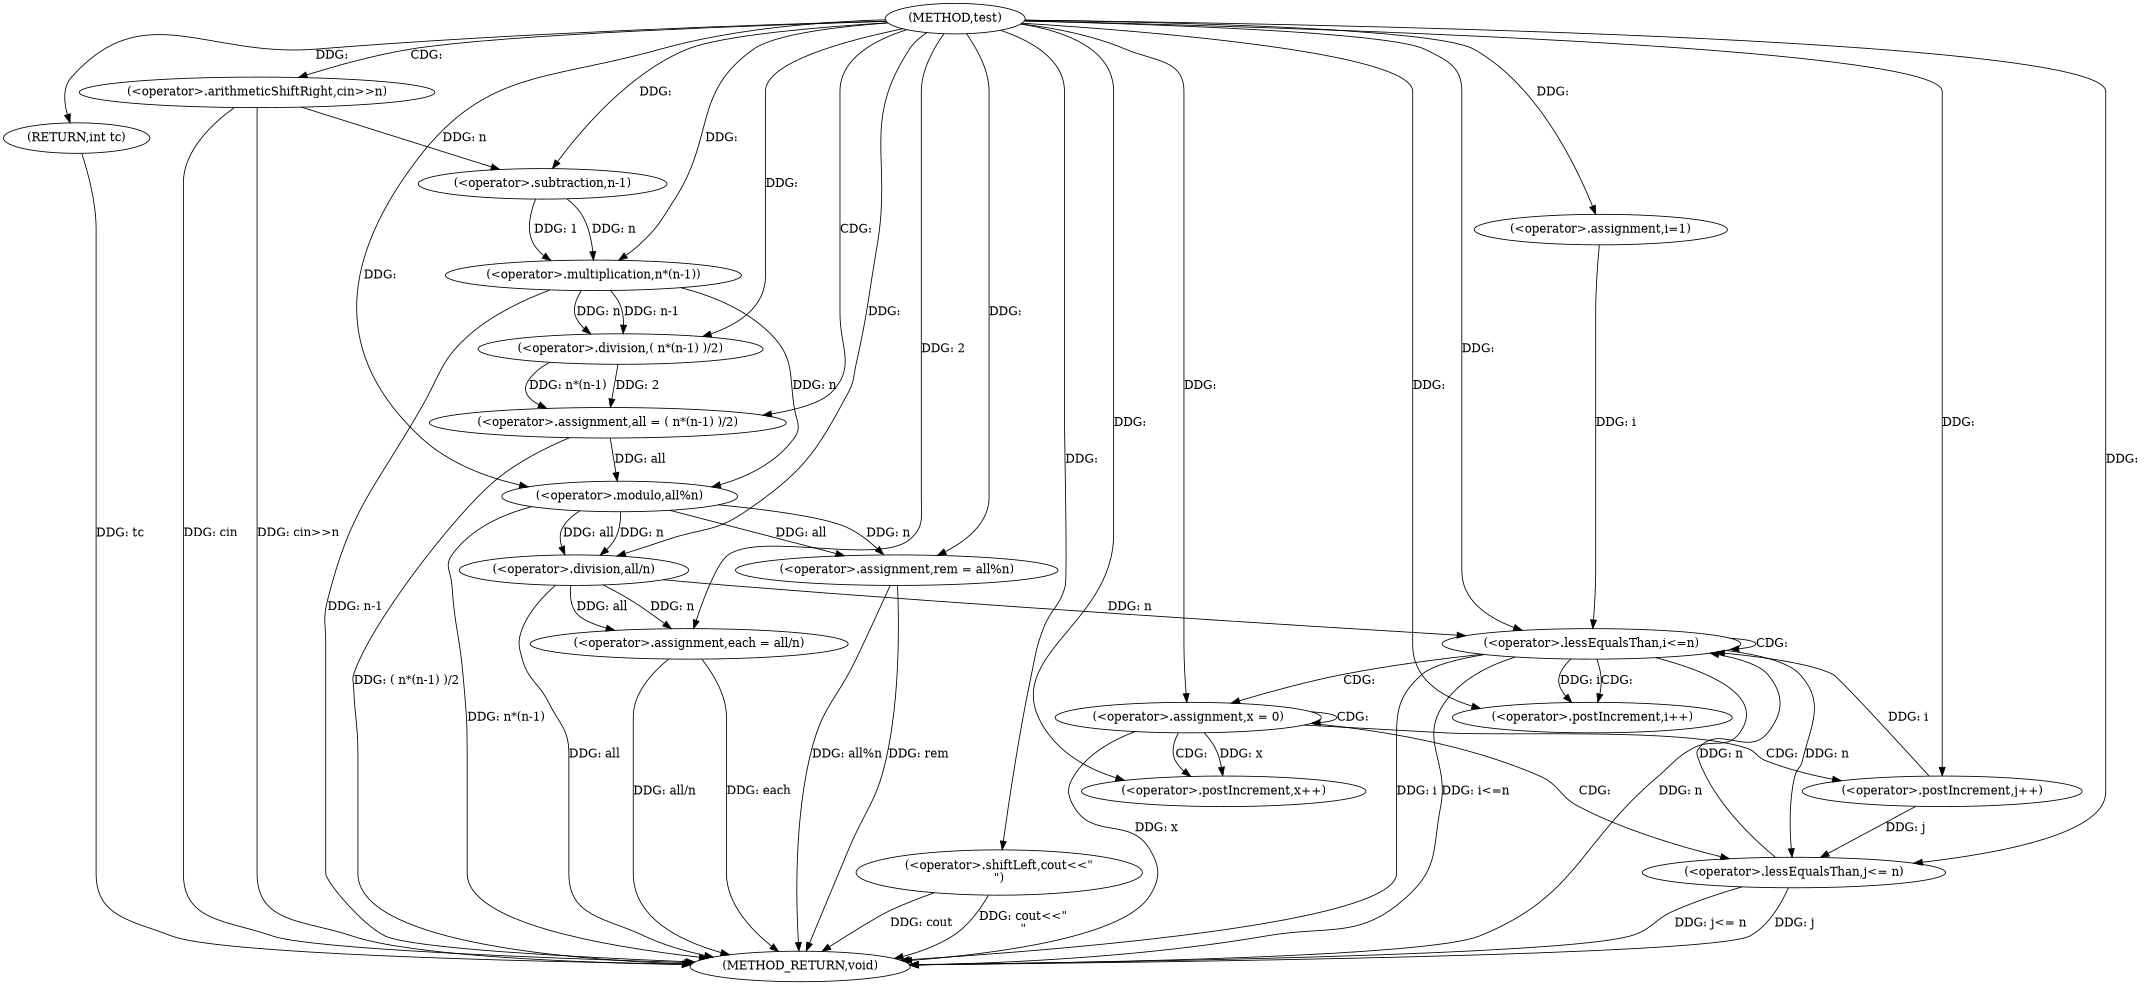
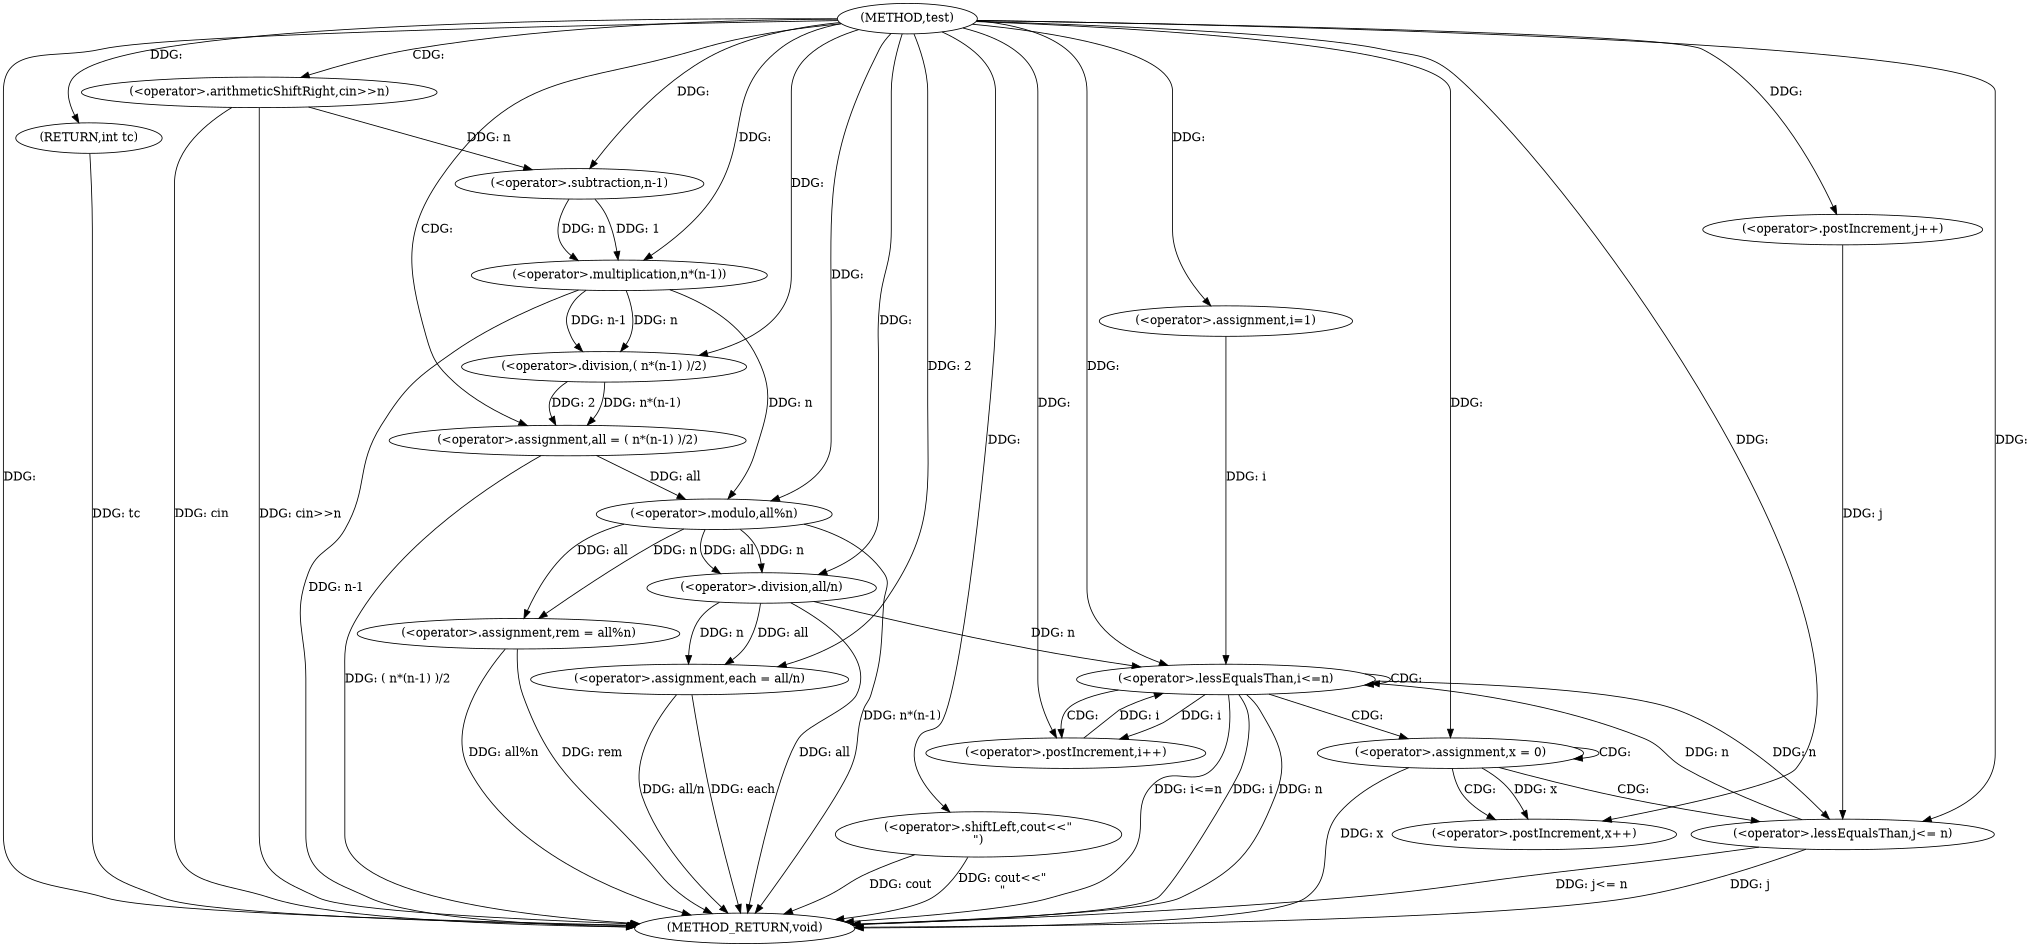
edge "(METHOD,test)" -> "(<operator>.assignment,rem = all%n)": now "(METHOD,test)" -> "(METHOD_RETURN,void)"
edge "(<operator>.postIncrement,j++)" -> "(<operator>.lessEqualsThan,i<=n)": now "(<operator>.postIncrement,i++)" -> "(<operator>.lessEqualsThan,i<=n)"
edge "(<operator>.assignment,x = 0)" -> "(<operator>.postIncrement,j++)": removed, label "CDG:"
